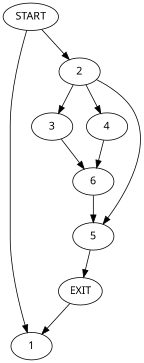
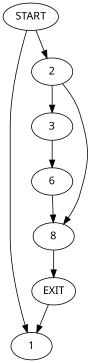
node "4": removed
node "5": label "5" -> "8"
